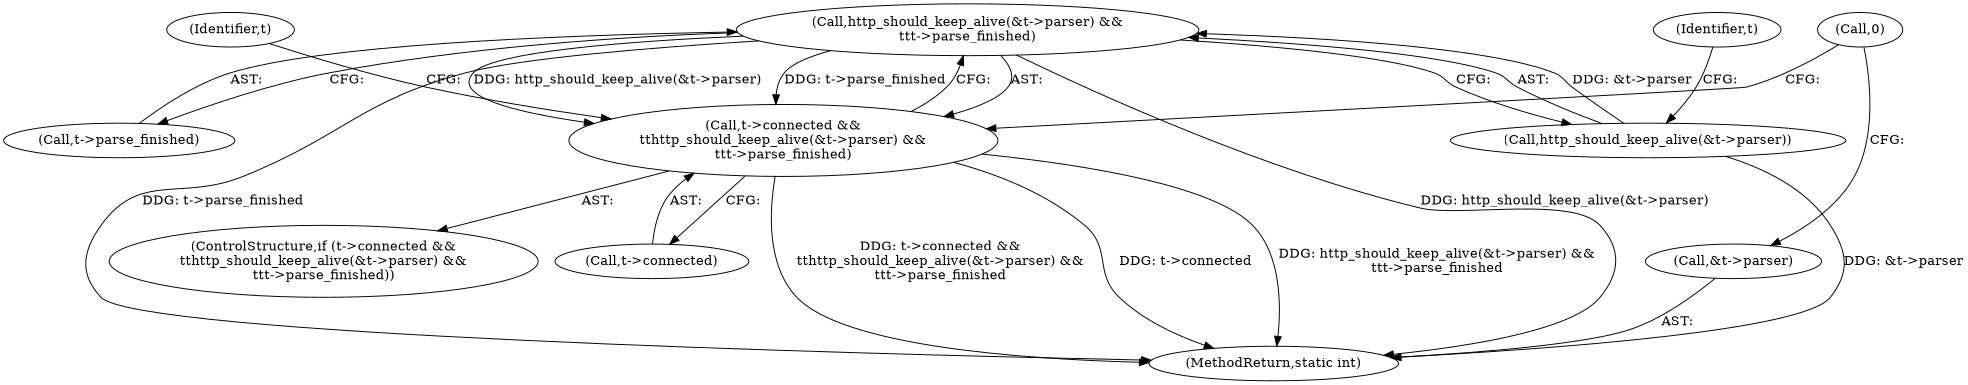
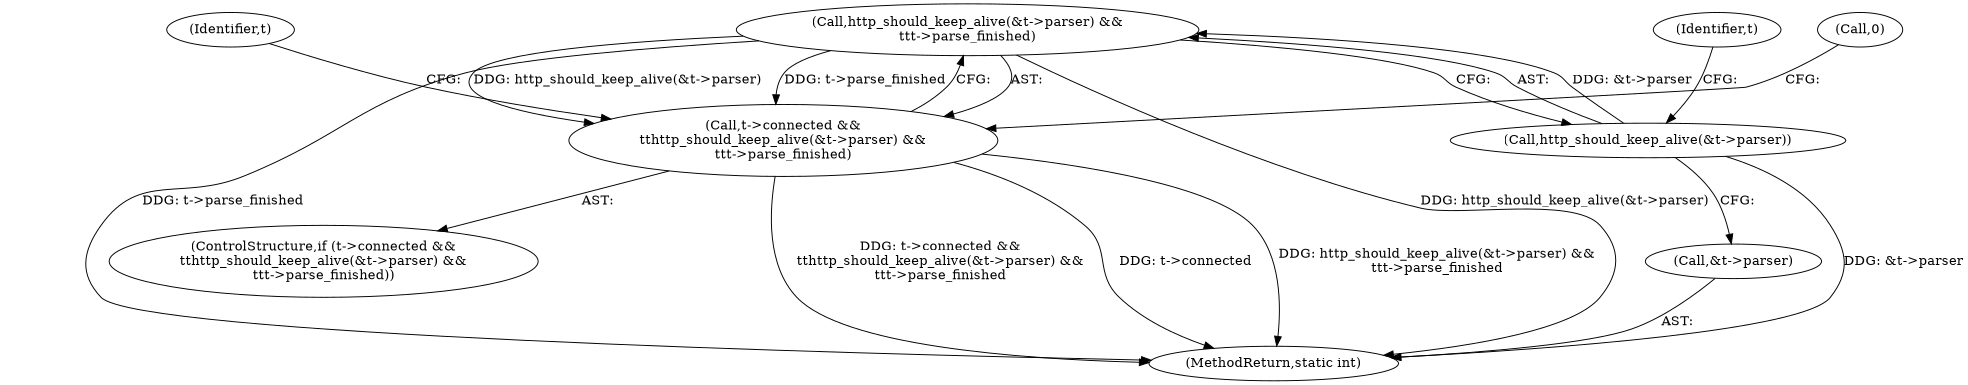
node "(Call,t->parse_finished)": removed
edge "(Call,0)" -> "(Call,&t->parser)": now "(Call,http_should_keep_alive(&t->parser))" -> "(Call,&t->parser)"
node "(Call,t->connected)": removed
